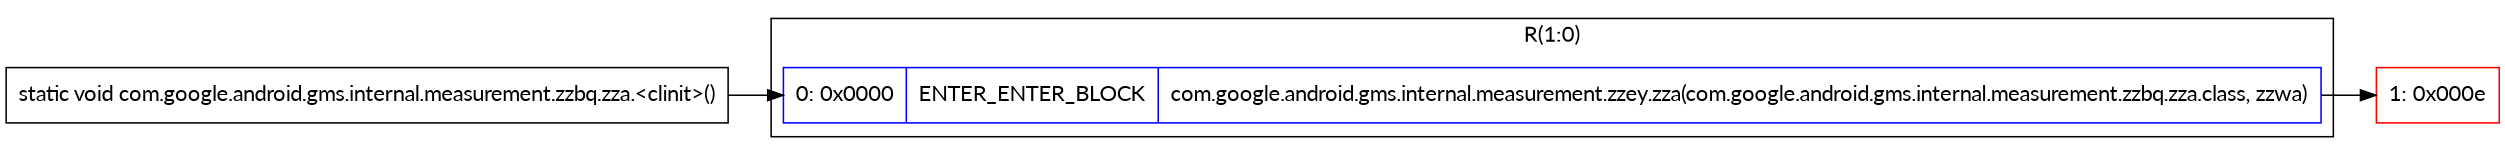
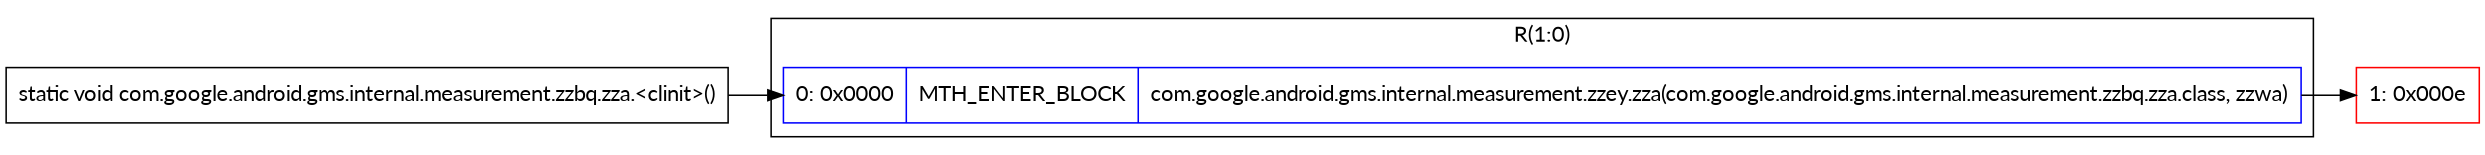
node "0: 0x0000": text "ENTER_ENTER_BLOCK" -> "MTH_ENTER_BLOCK"
